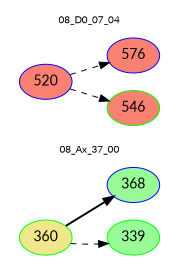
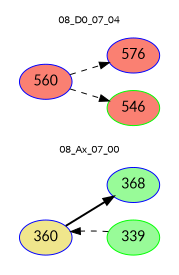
node "520": label "520" -> "560"
cluster "08_Ax_37_00": label "08_Ax_37_00" -> "08_Ax_07_00"
node "360": color green -> blue
edge "360" -> "339": reversed
